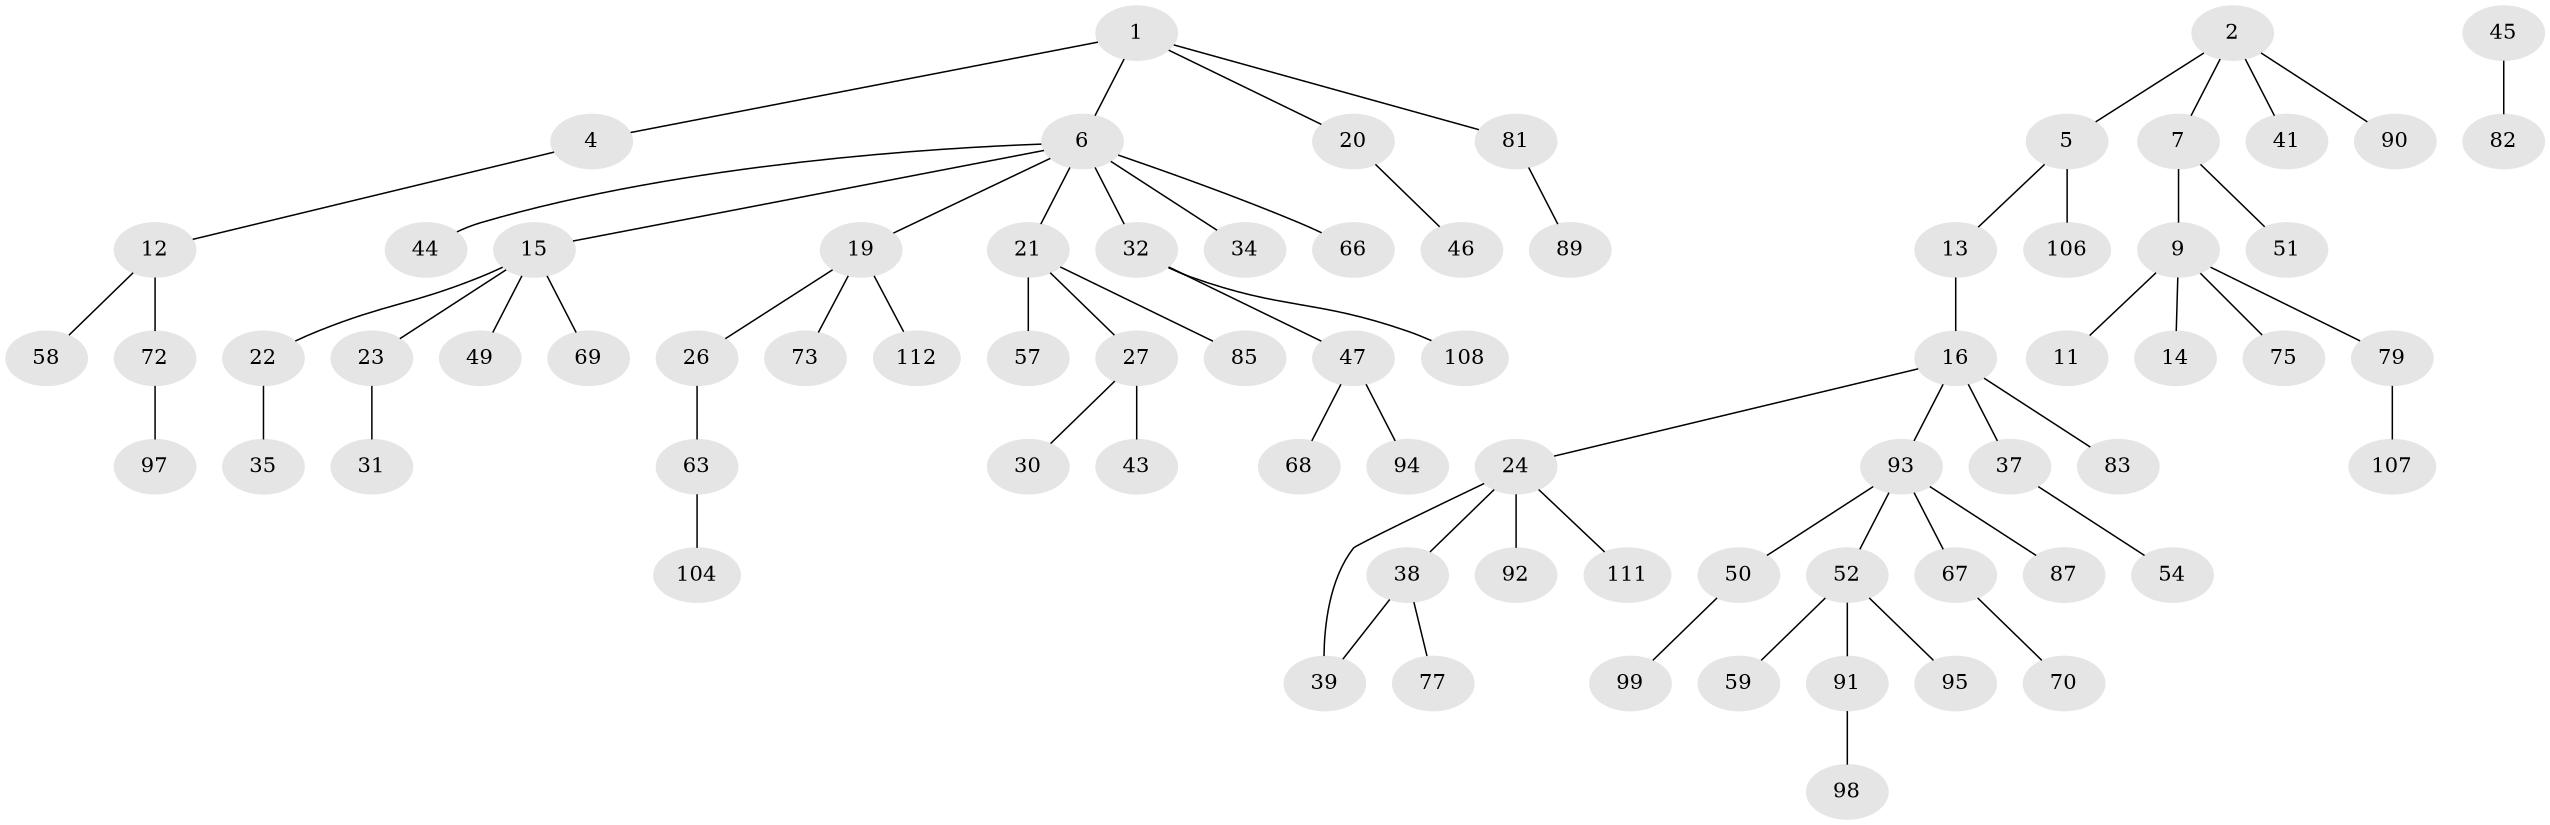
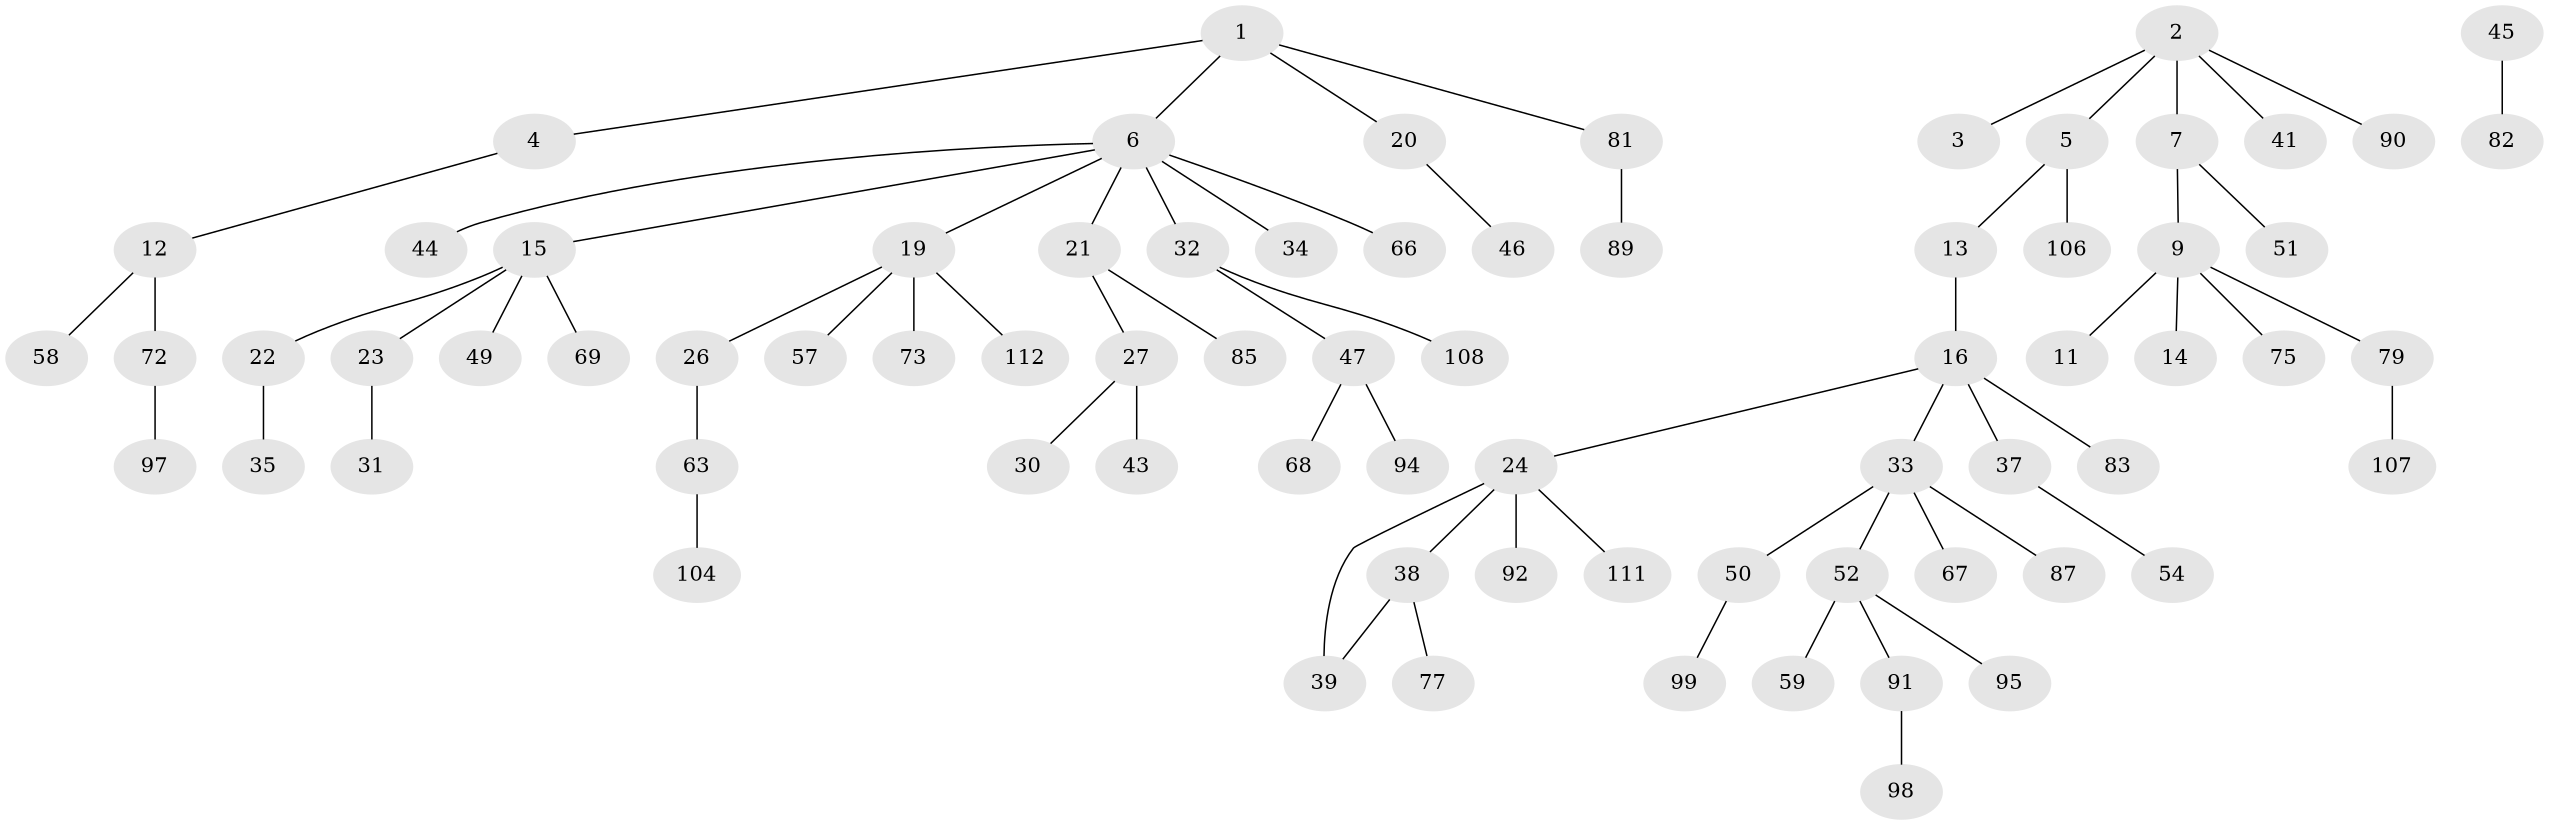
node "3": added
edge "21" -- "57": now "19" -- "57"
node "93": label "93" -> "33"
node "70": removed
